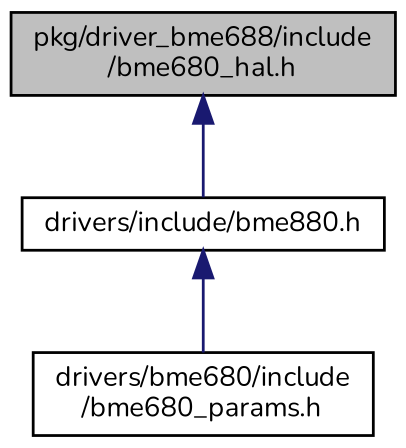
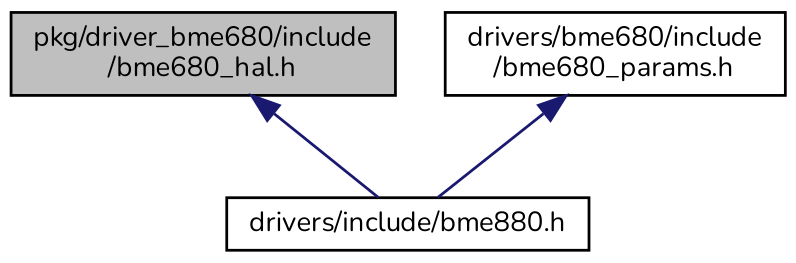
node "pkg/driver_bme688/include /bme680_hal.h": label "pkg/driver_bme688/include /bme680_hal.h" -> "pkg/driver_bme680/include /bme680_hal.h"
edge "drivers/bme680/include /bme680_params.h" -> "drivers/include/bme880.h": reversed
